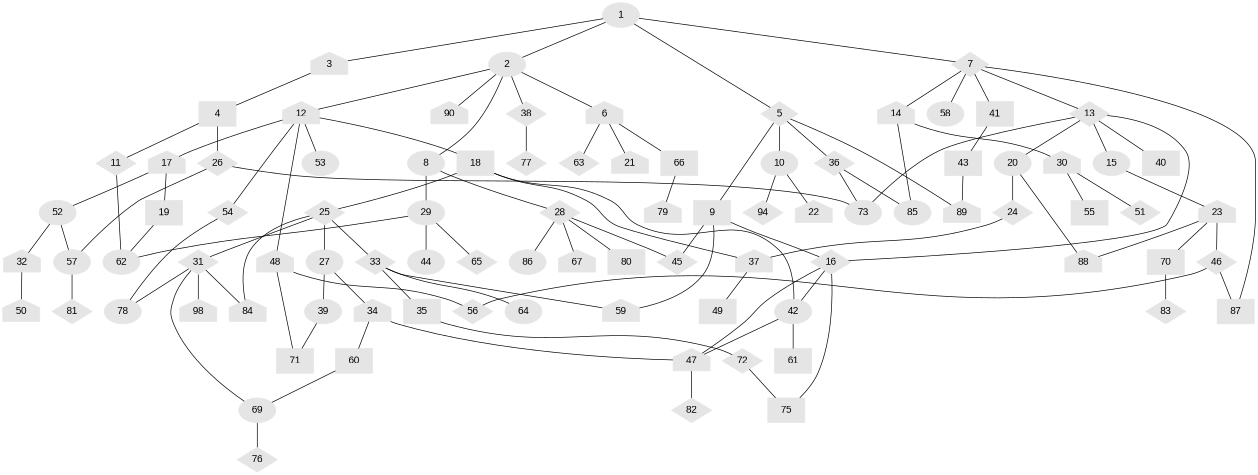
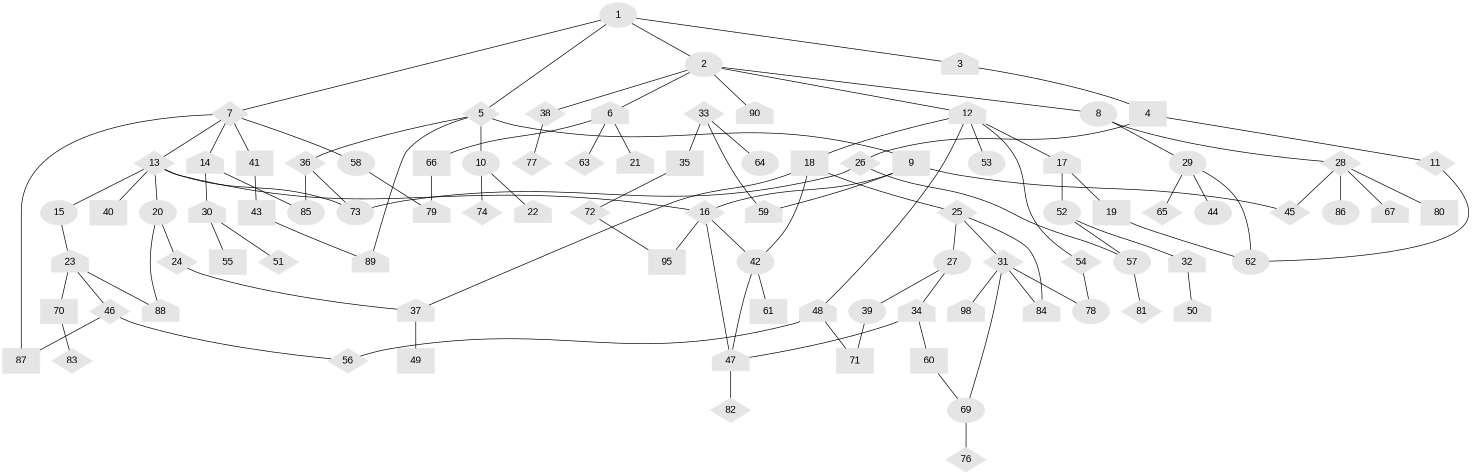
edge "58" -- "79": added
node "94": label "94" -> "74"
edge "25" -- "33": removed
node "75": label "75" -> "95"
